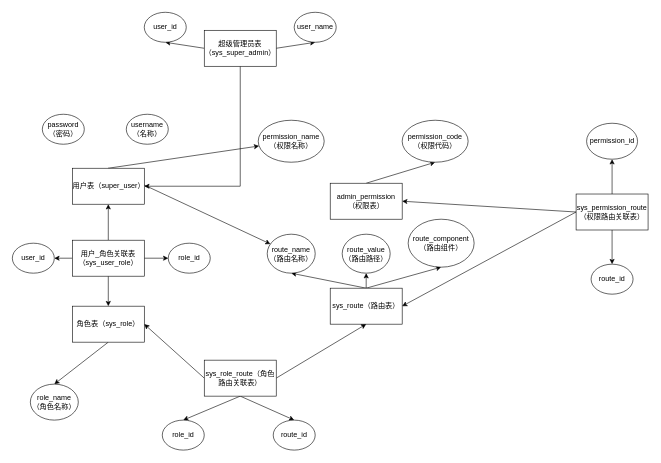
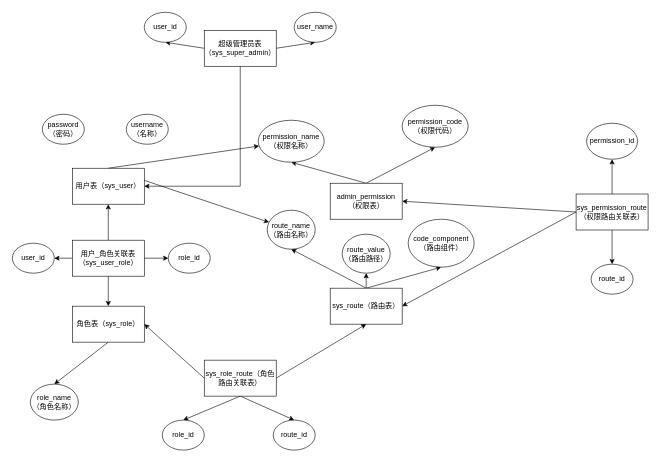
node "permission_code （权限代码）": moved (435, 141) -> (435, 126)
edge "admin_permission（权限表）" -> "permission_name （权限名称）": added
node "用户表（super_user）": label "用户表（super_user）" -> "用户表（sys_user）"
node "route_component（路由组件）": label "route_component（路由组件）" -> "code_component（路由组件）"
node "route_name（路由名称）": moved (291, 254) -> (291, 230)
